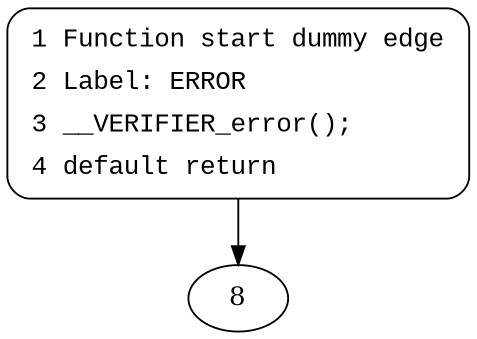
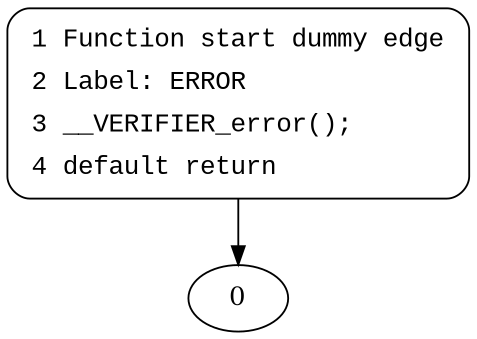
node "8": label "8" -> "0"
